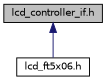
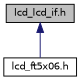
node "lcd_controller_if.h": label "lcd_controller_if.h" -> "lcd_lcd_if.h"
